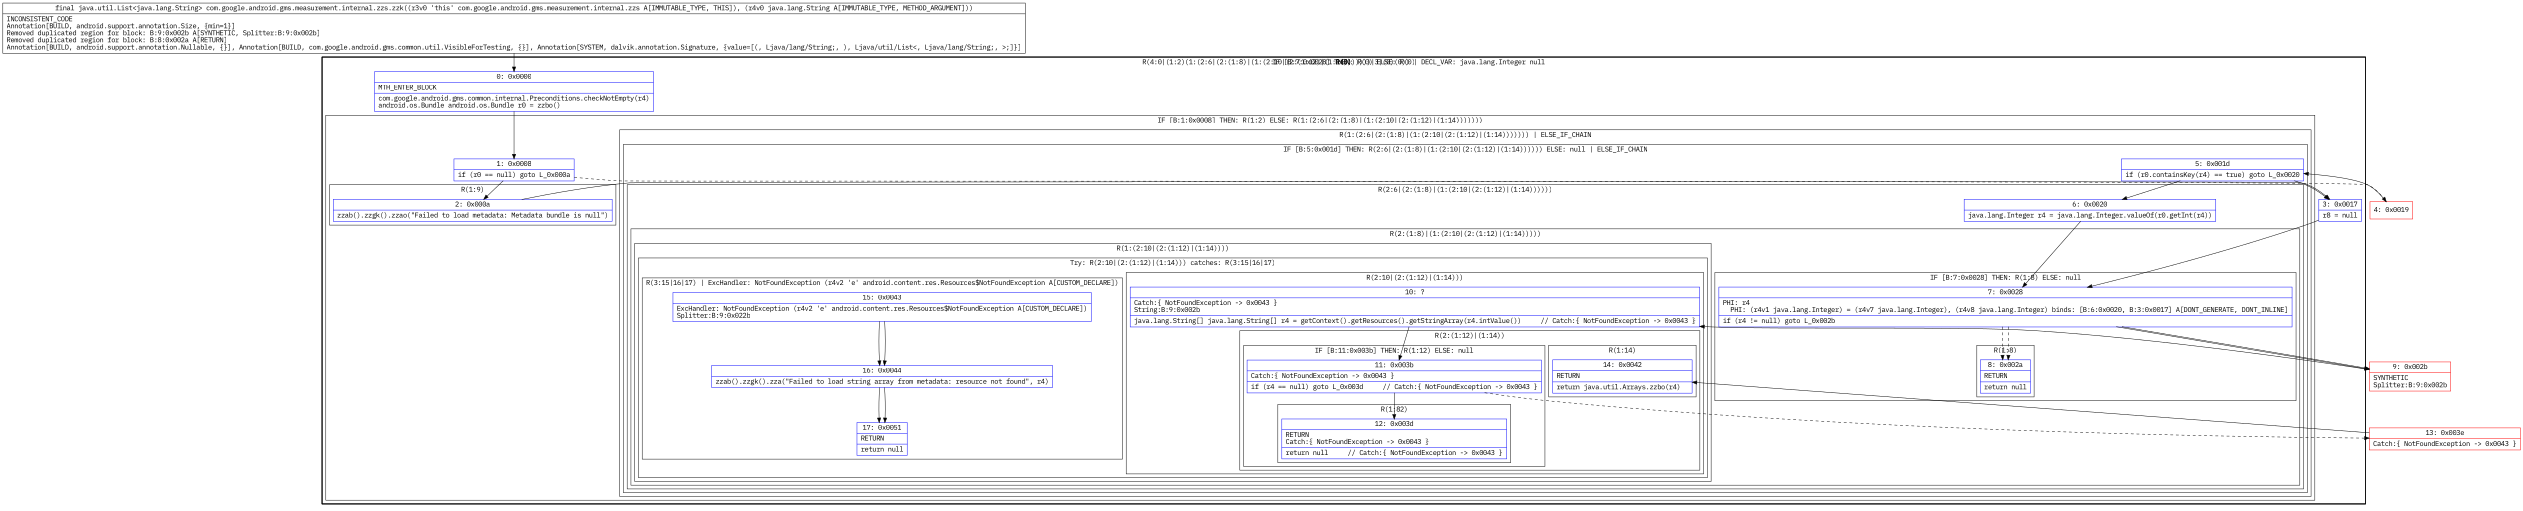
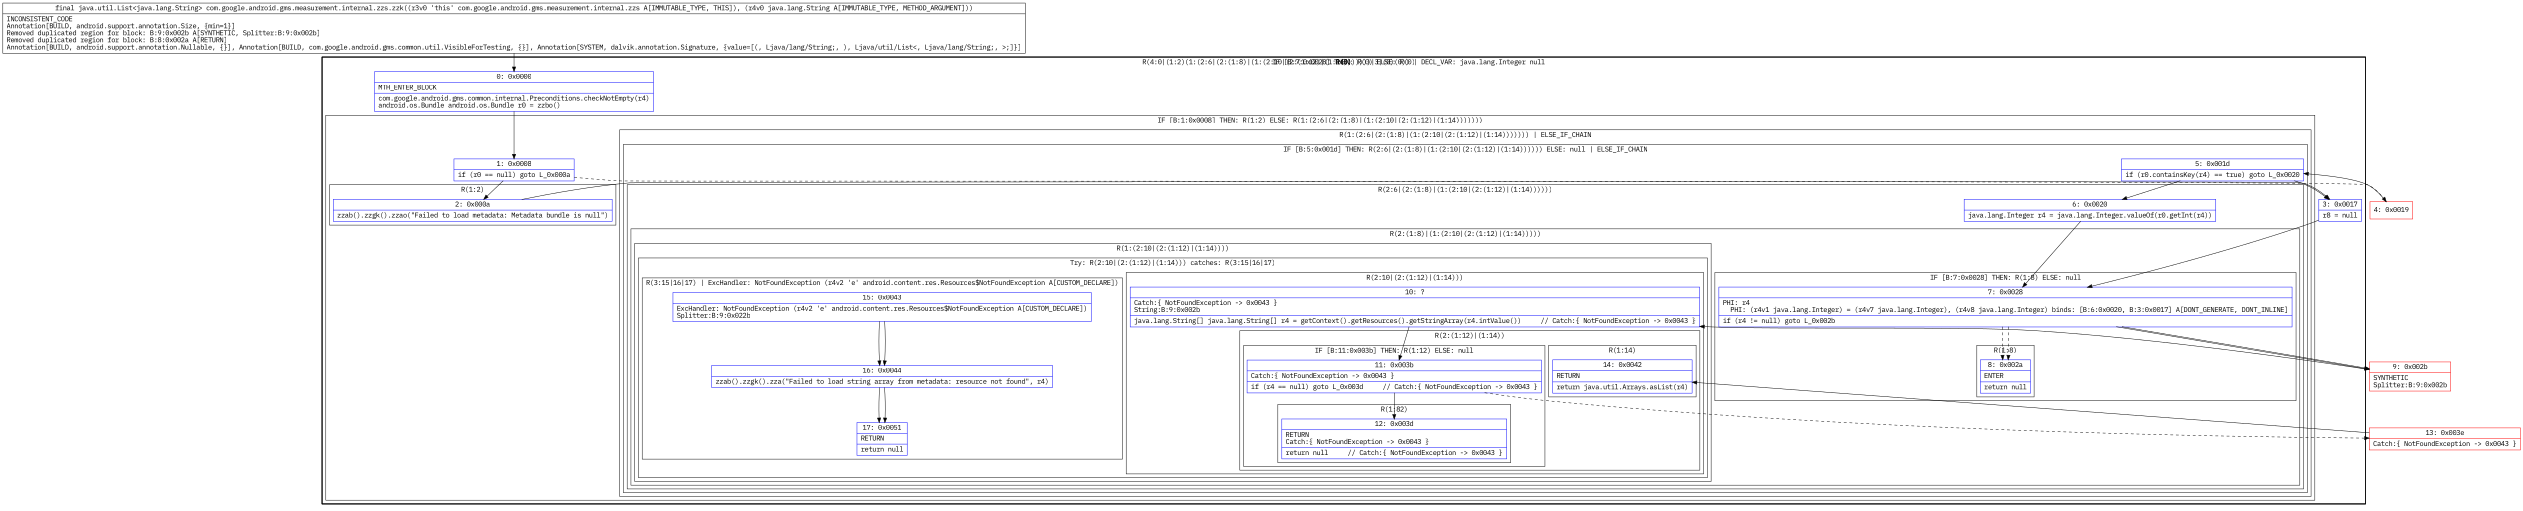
cluster "R(1:9)": label "R(1:9)" -> "R(1:2)"
node "8: 0x002a": text "RETURN" -> "ENTER"
node "14: 0x0042": text "return java.util.Arrays.zzbo(r4)" -> "return java.util.Arrays.asList(r4)"
